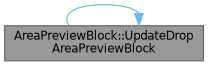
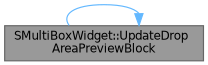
node "AreaPreviewBlock::UpdateDrop AreaPreviewBlock": label "AreaPreviewBlock::UpdateDrop AreaPreviewBlock" -> "SMultiBoxWidget::UpdateDrop AreaPreviewBlock"
